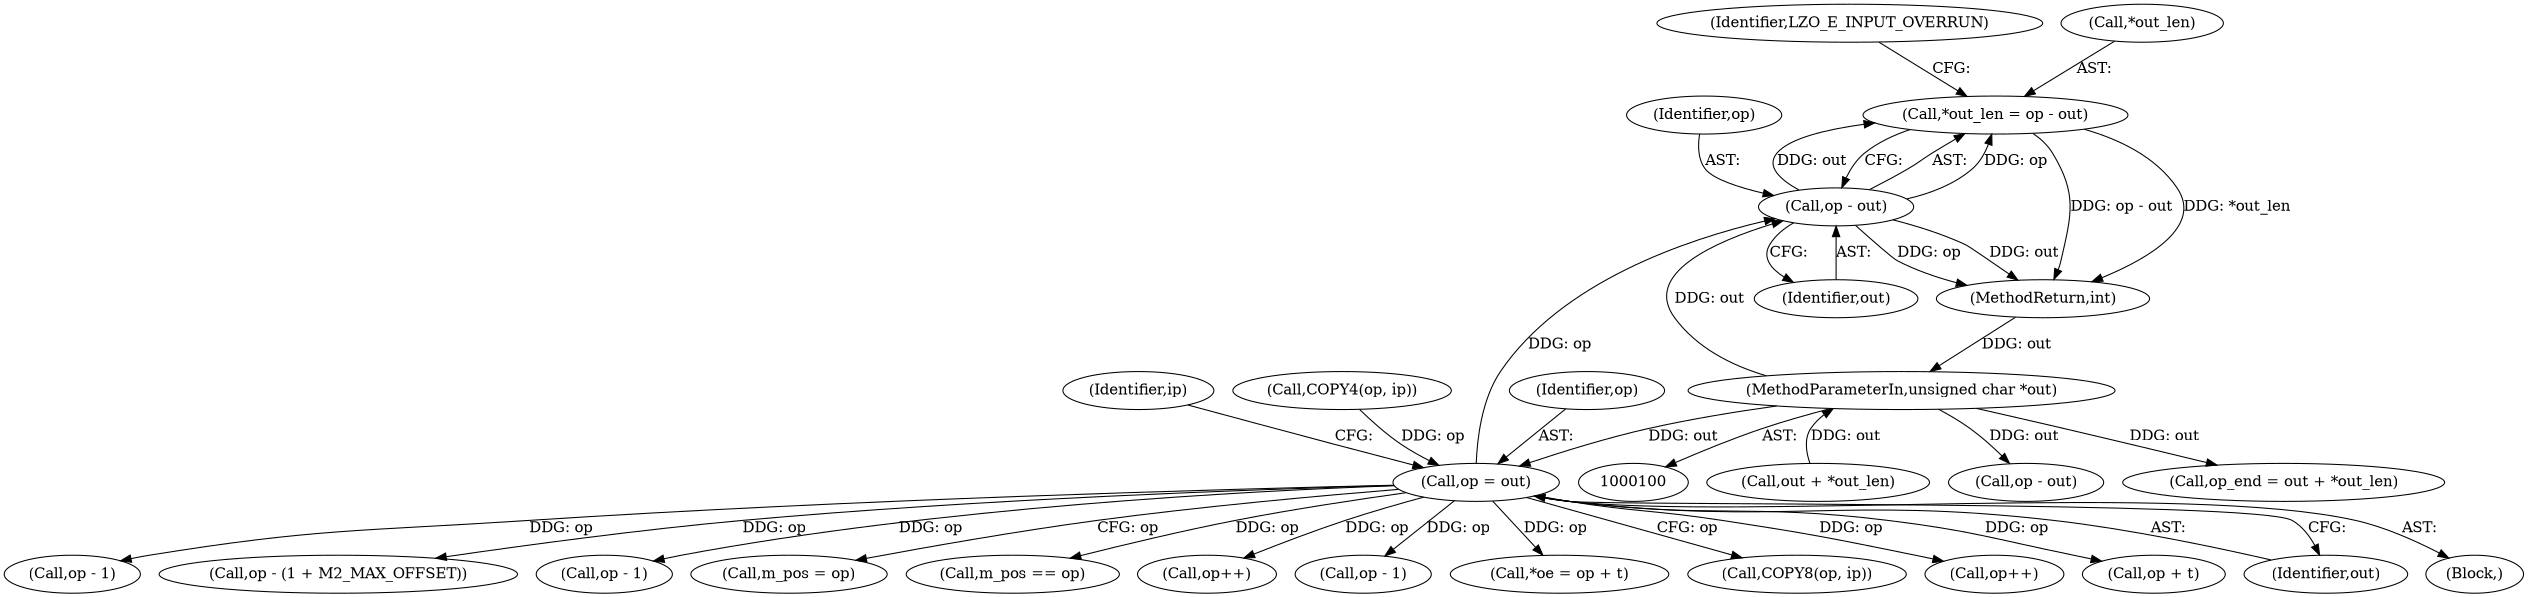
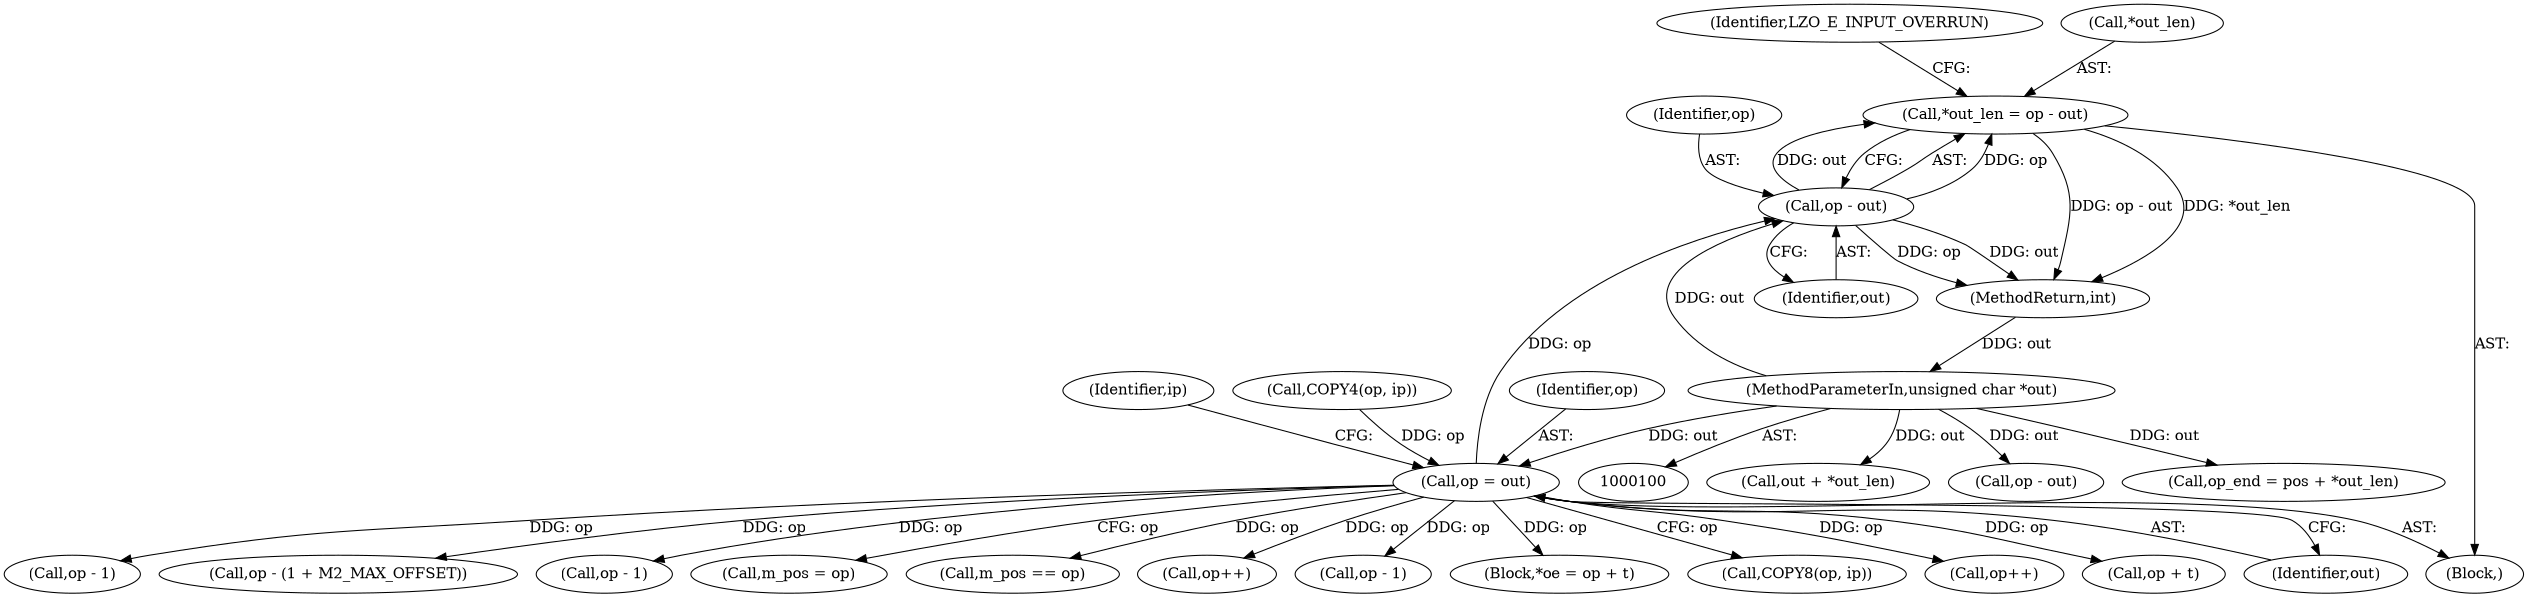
edge "(Call,*out_len = op - out)" -> "(Block,)": added, label "AST:"
edge "(Call,out + *out_len)" -> "(MethodParameterIn,unsigned char *out)": reversed
node "(Call,op_end = out + *out_len)": label "(Call,op_end = out + *out_len)" -> "(Call,op_end = pos + *out_len)"
node "(Call,*oe = op + t)": label "(Call,*oe = op + t)" -> "(Block,*oe = op + t)"
